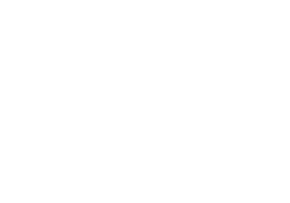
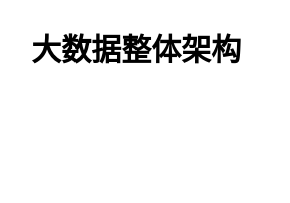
node "大数据整体架构": added
